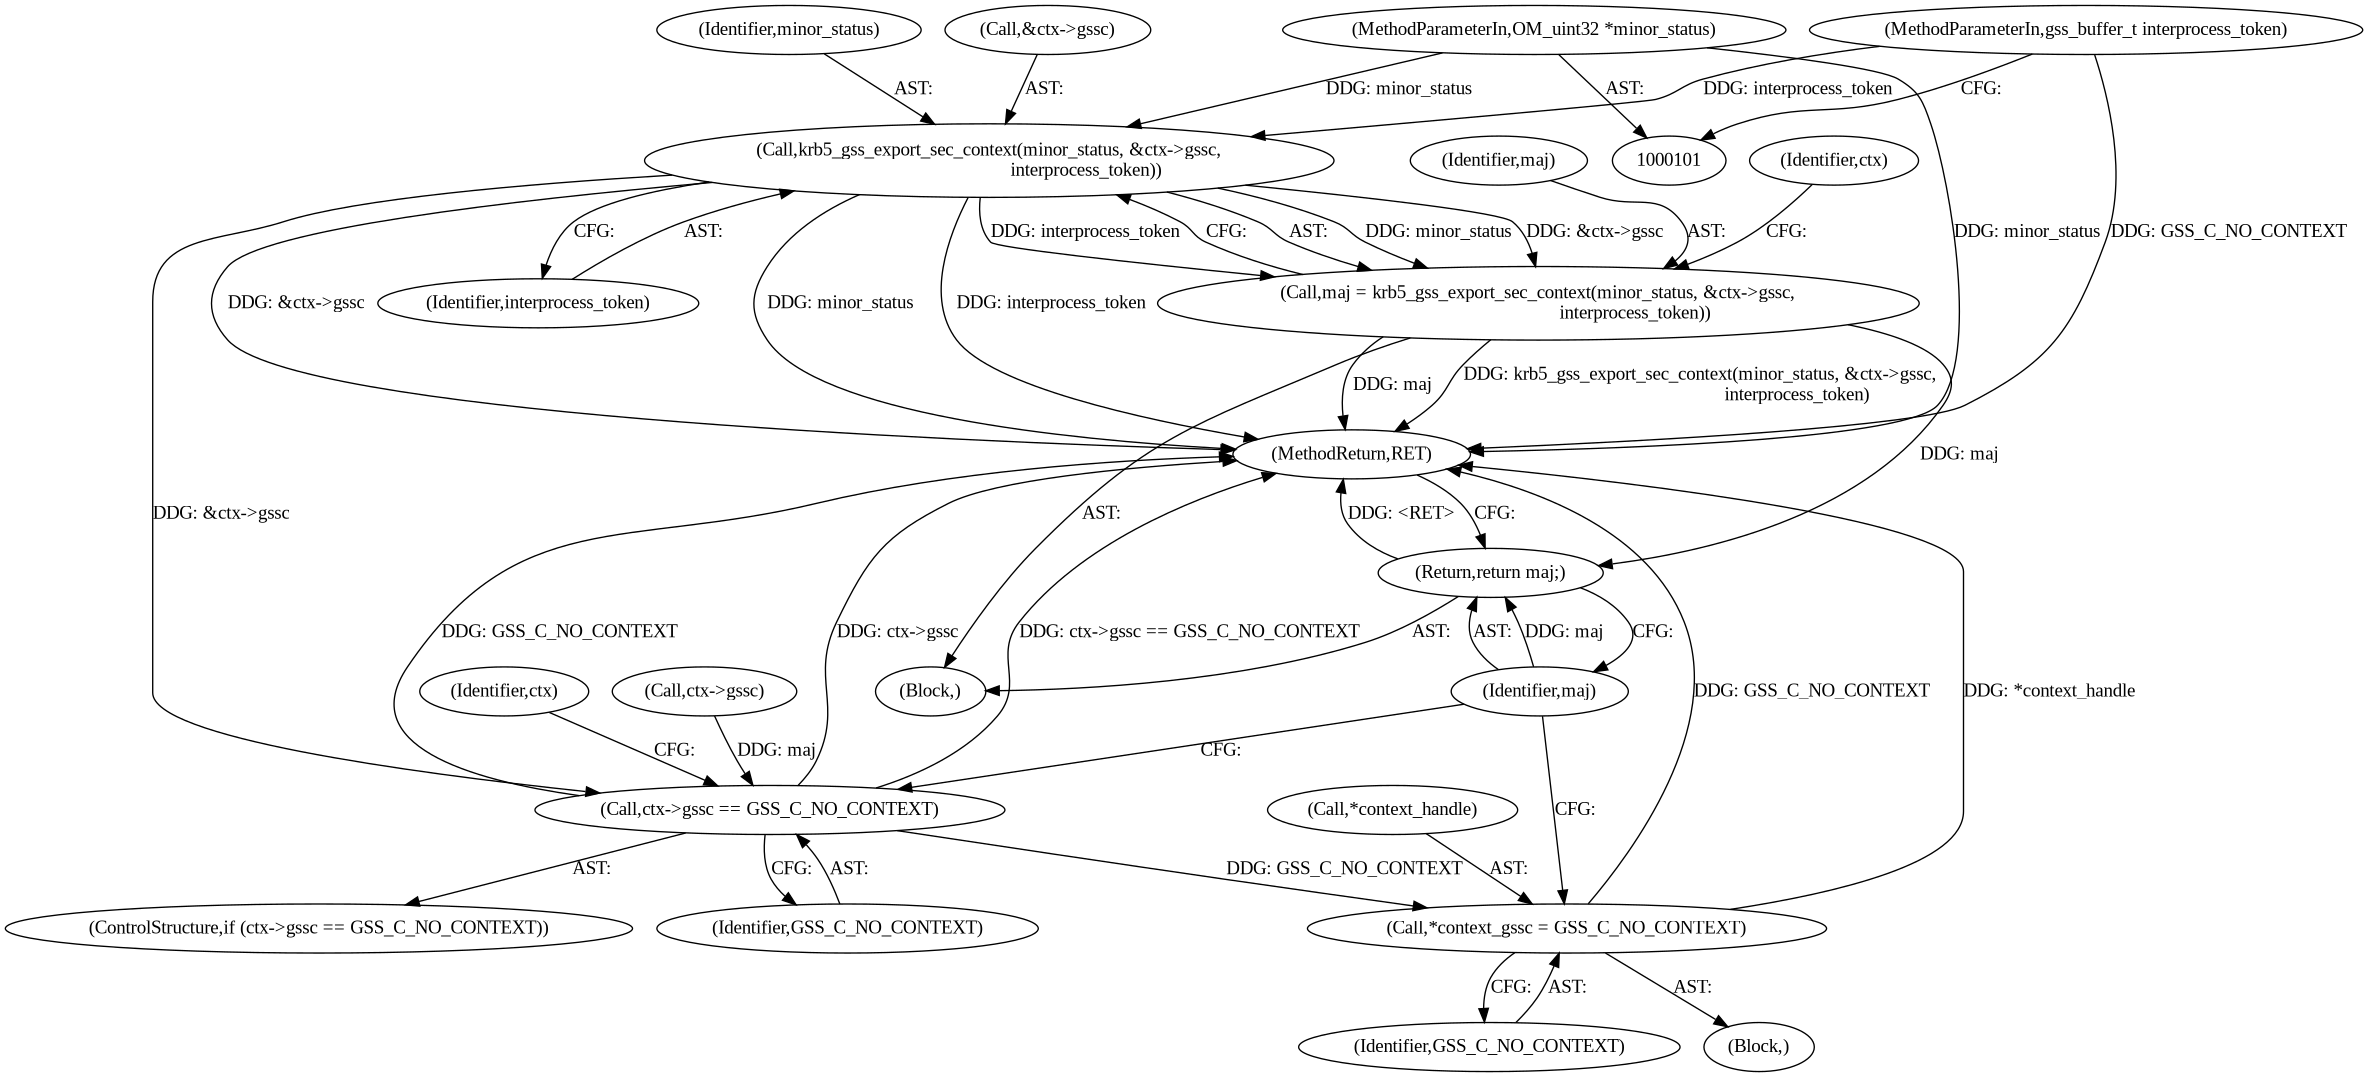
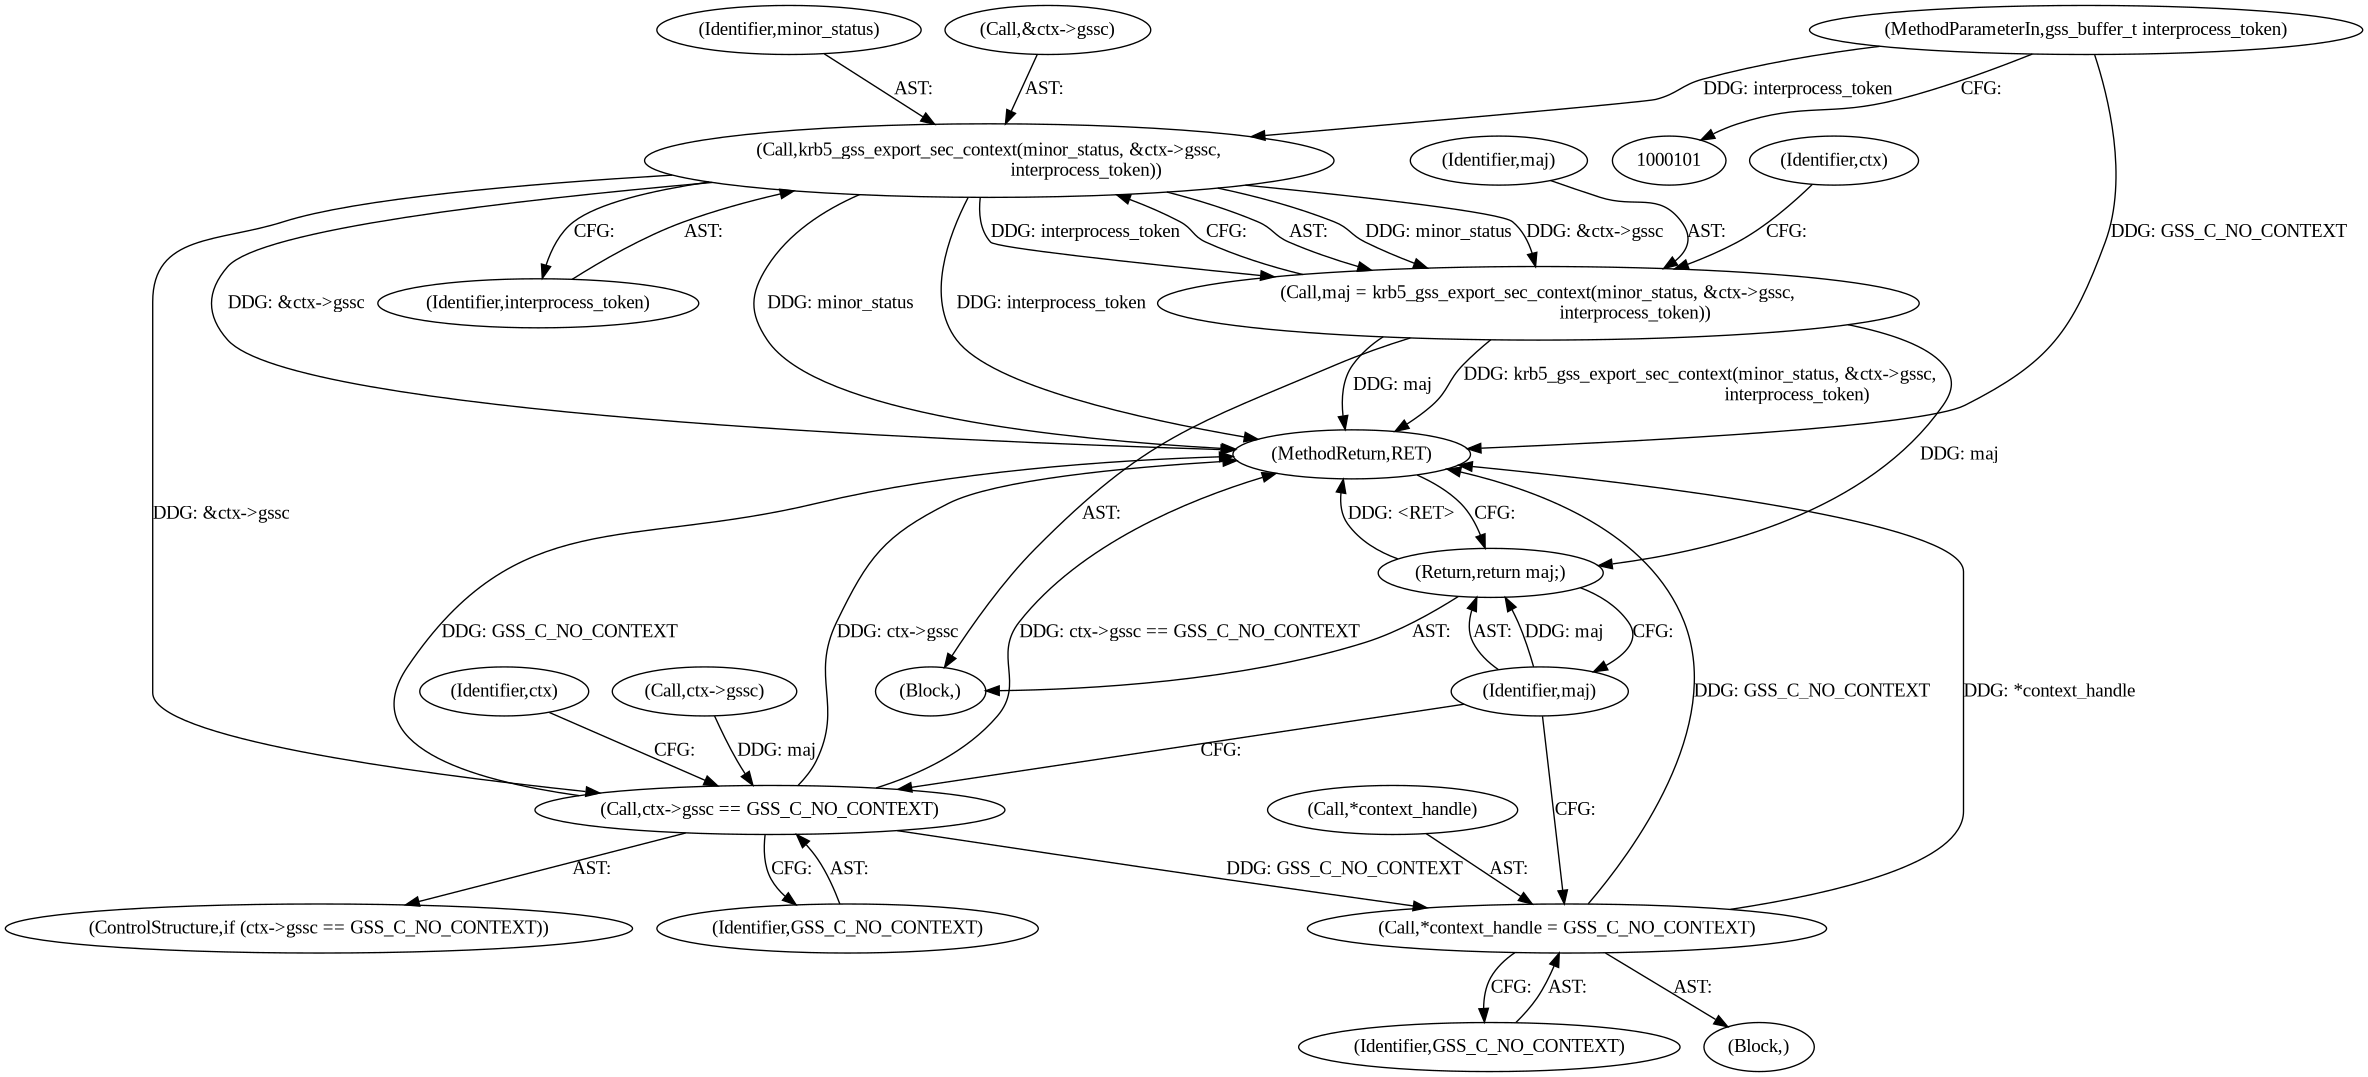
node "(MethodParameterIn,OM_uint32 *minor_status)": removed
node "(Call,*context_gssc = GSS_C_NO_CONTEXT)": label "(Call,*context_gssc = GSS_C_NO_CONTEXT)" -> "(Call,*context_handle = GSS_C_NO_CONTEXT)"
